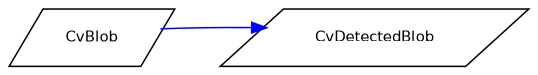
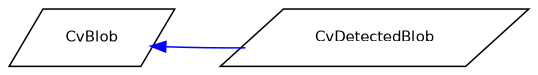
edge "CvBlob" -> "CvDetectedBlob": reversed
